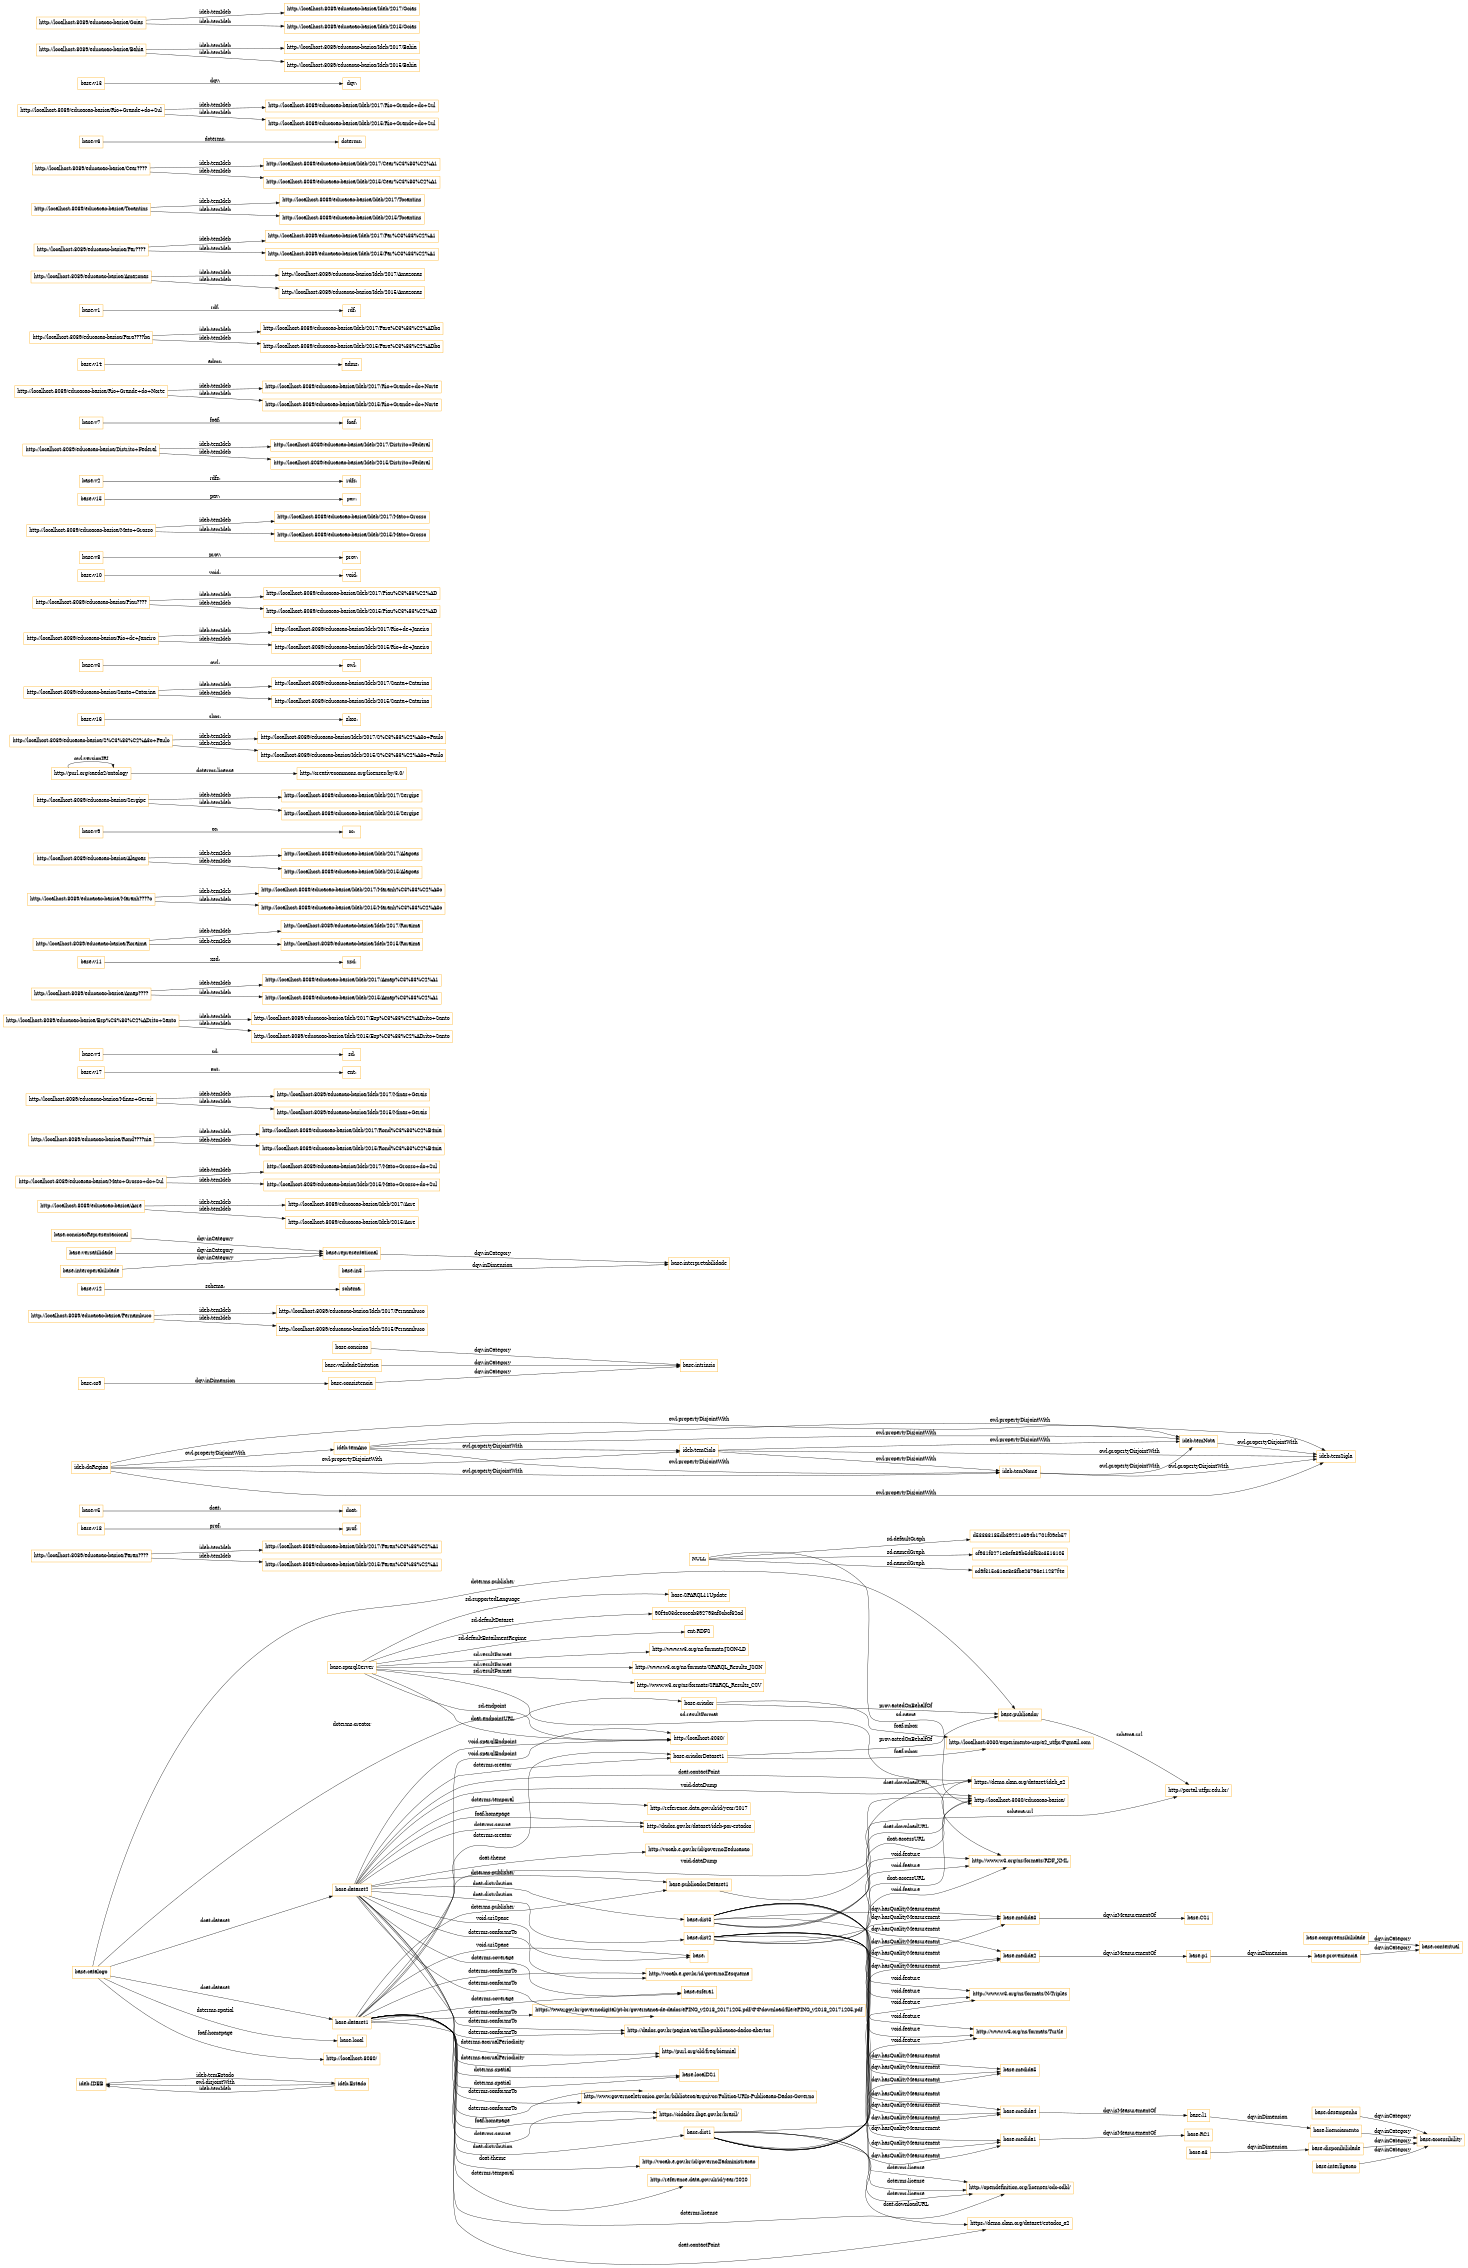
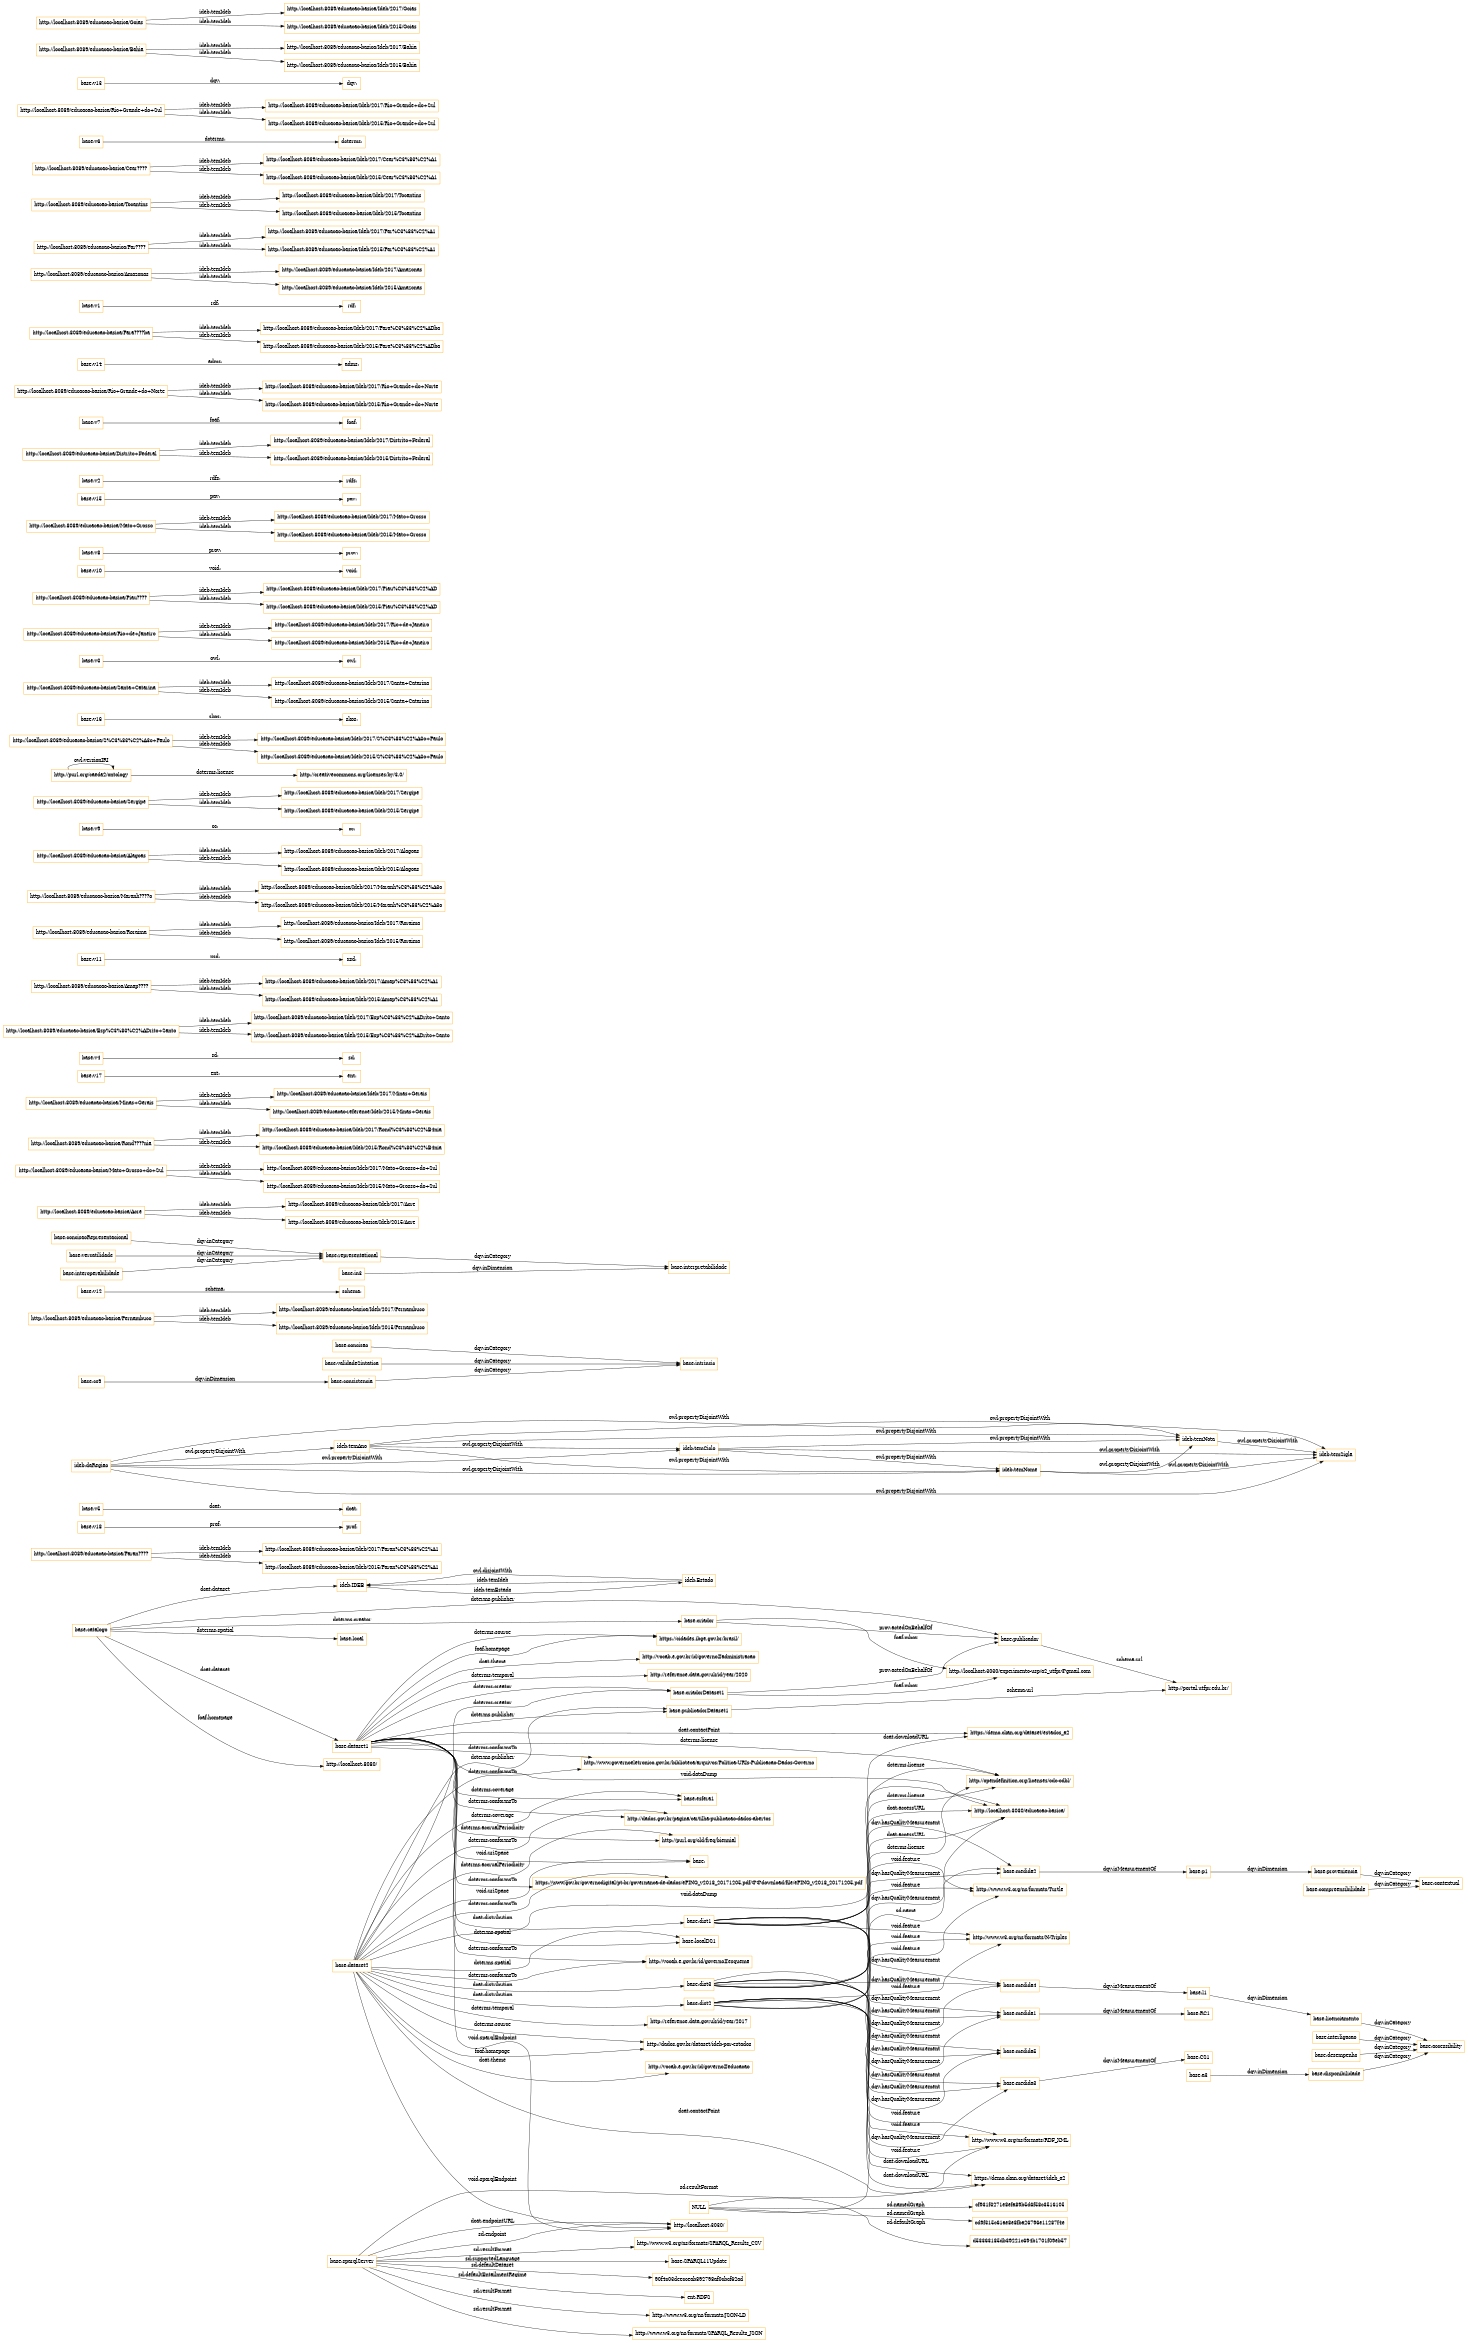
node "http://localhost:8089/educacao-basica/Ideb/2015/Minas+Gerais": label "http://localhost:8089/educacao-basica/Ideb/2015/Minas+Gerais" -> "http://localhost:8089/educacao-reference/Ideb/2015/Minas+Gerais"
edge "base:catalogo" -> "base:dataset2": now "base:catalogo" -> "ideb:IDEB"
